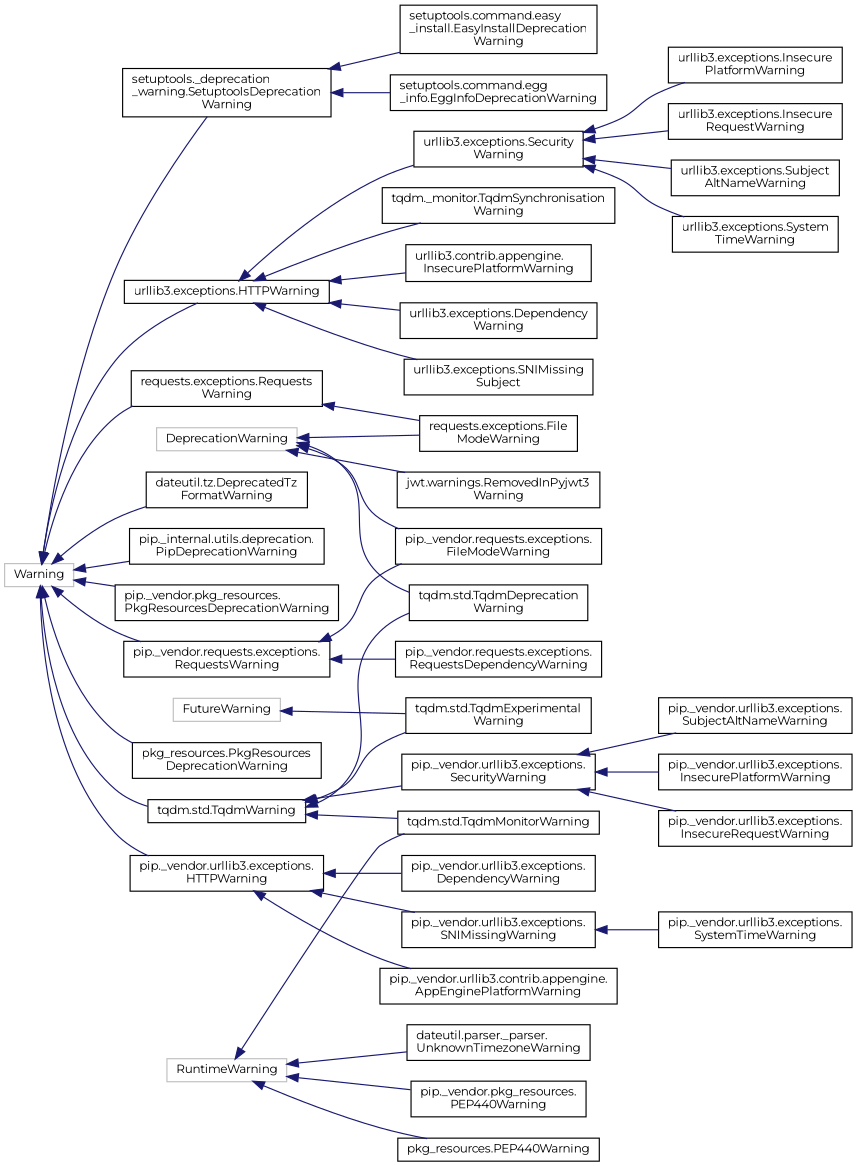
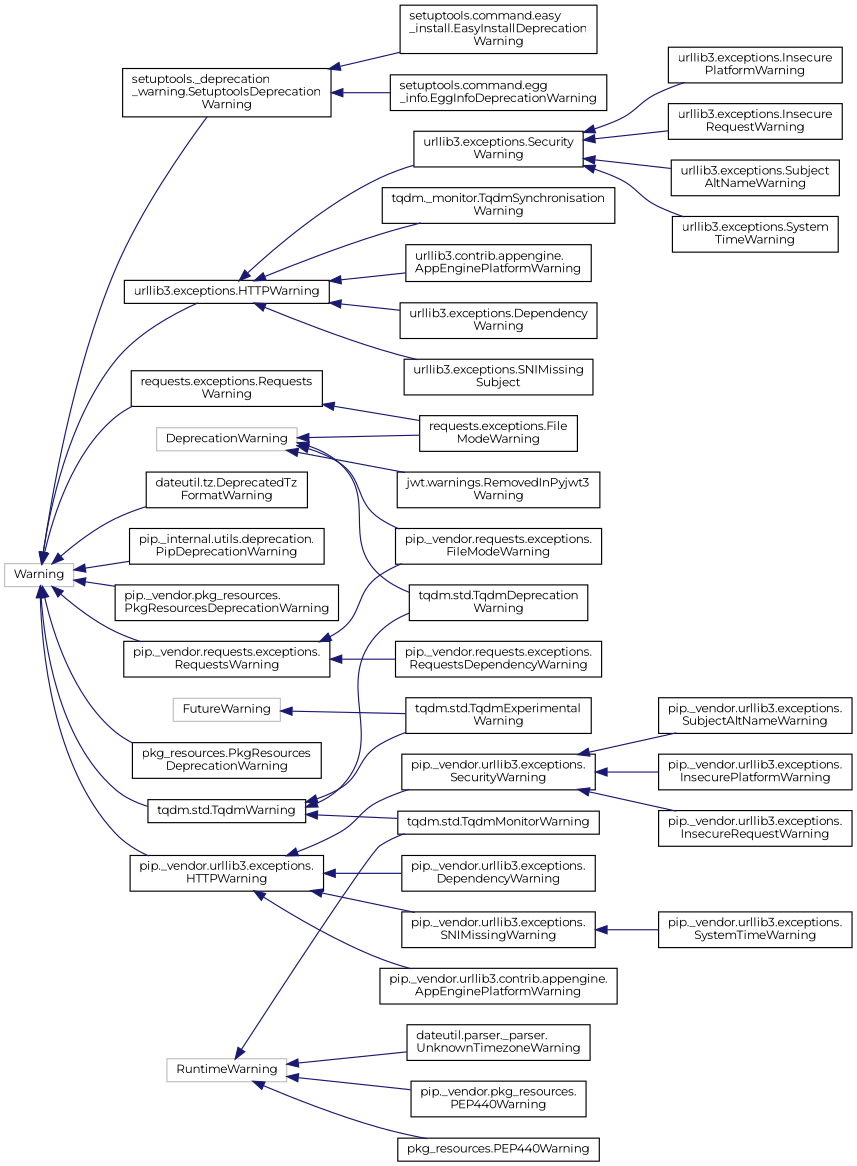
node "urllib3.contrib.appengine. InsecurePlatformWarning": label "urllib3.contrib.appengine. InsecurePlatformWarning" -> "urllib3.contrib.appengine. AppEnginePlatformWarning"
edge "pip._vendor.urllib3.exceptions. SecurityWarning" -> "tqdm.std.TqdmWarning": now "pip._vendor.urllib3.exceptions. SecurityWarning" -> "pip._vendor.urllib3.exceptions. HTTPWarning"
